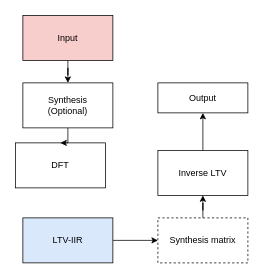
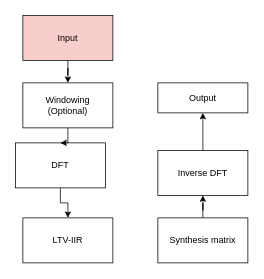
node "Synthesis (Optional)": label "Synthesis (Optional)" -> "Windowing (Optional)"
node "Inverse LTV": label "Inverse LTV" -> "Inverse DFT"
edge "DFT" -> "LTV-IIR": added
node "LTV-IIR": fillcolor #dae8fc -> #ffffff
edge "LTV-IIR" -> "Synthesis matrix": removed
node "Synthesis matrix": style dashed -> solid
